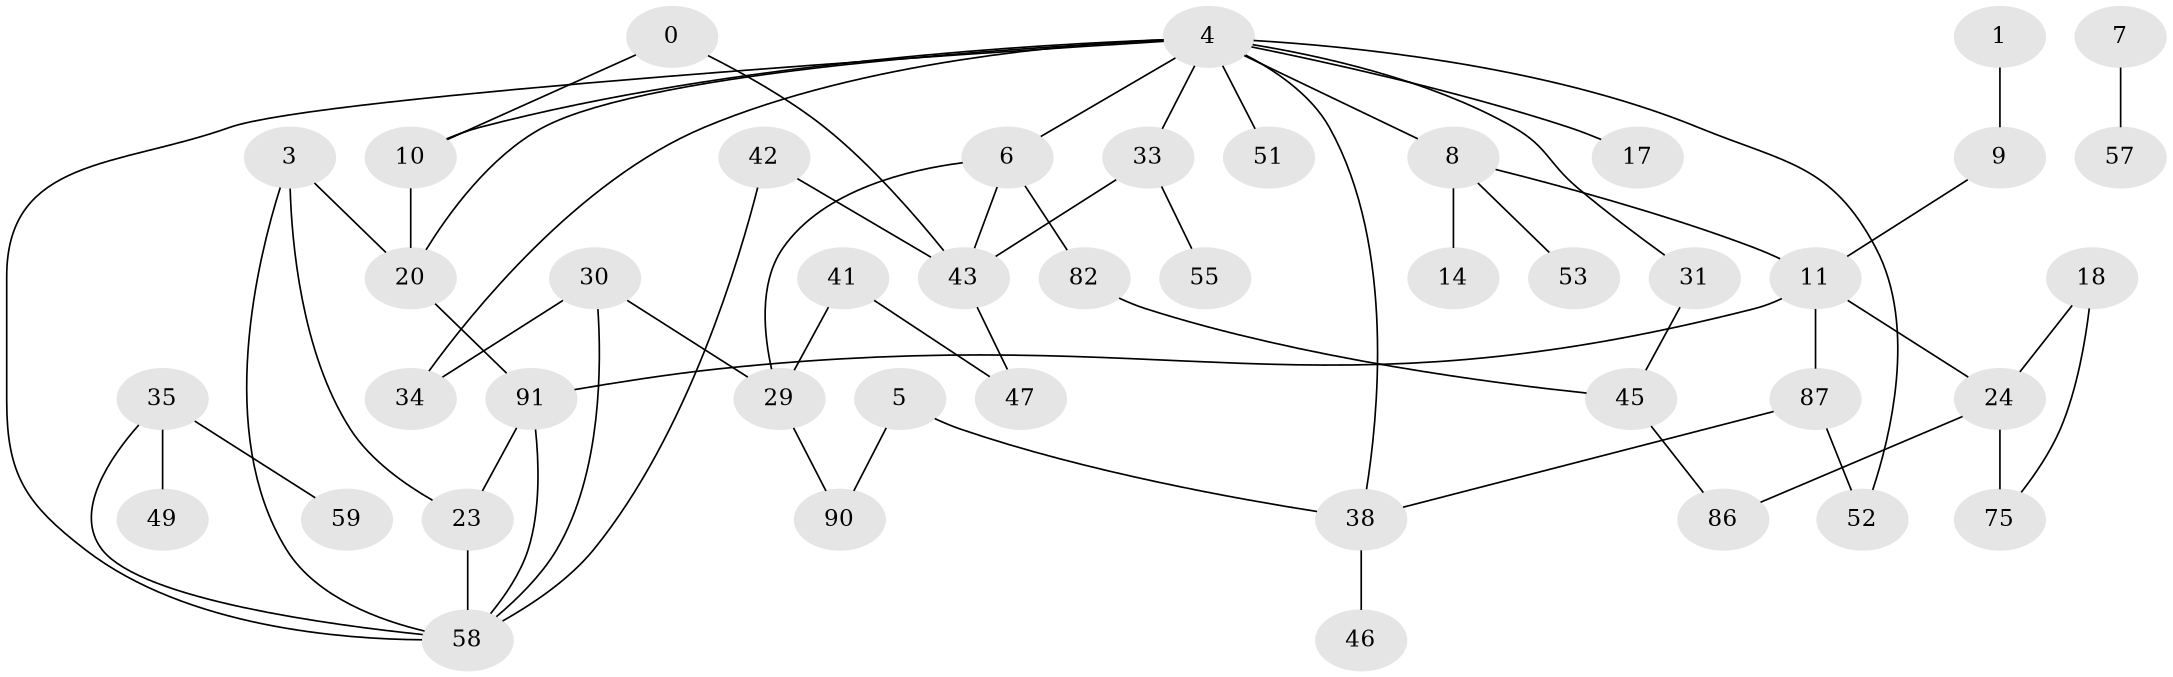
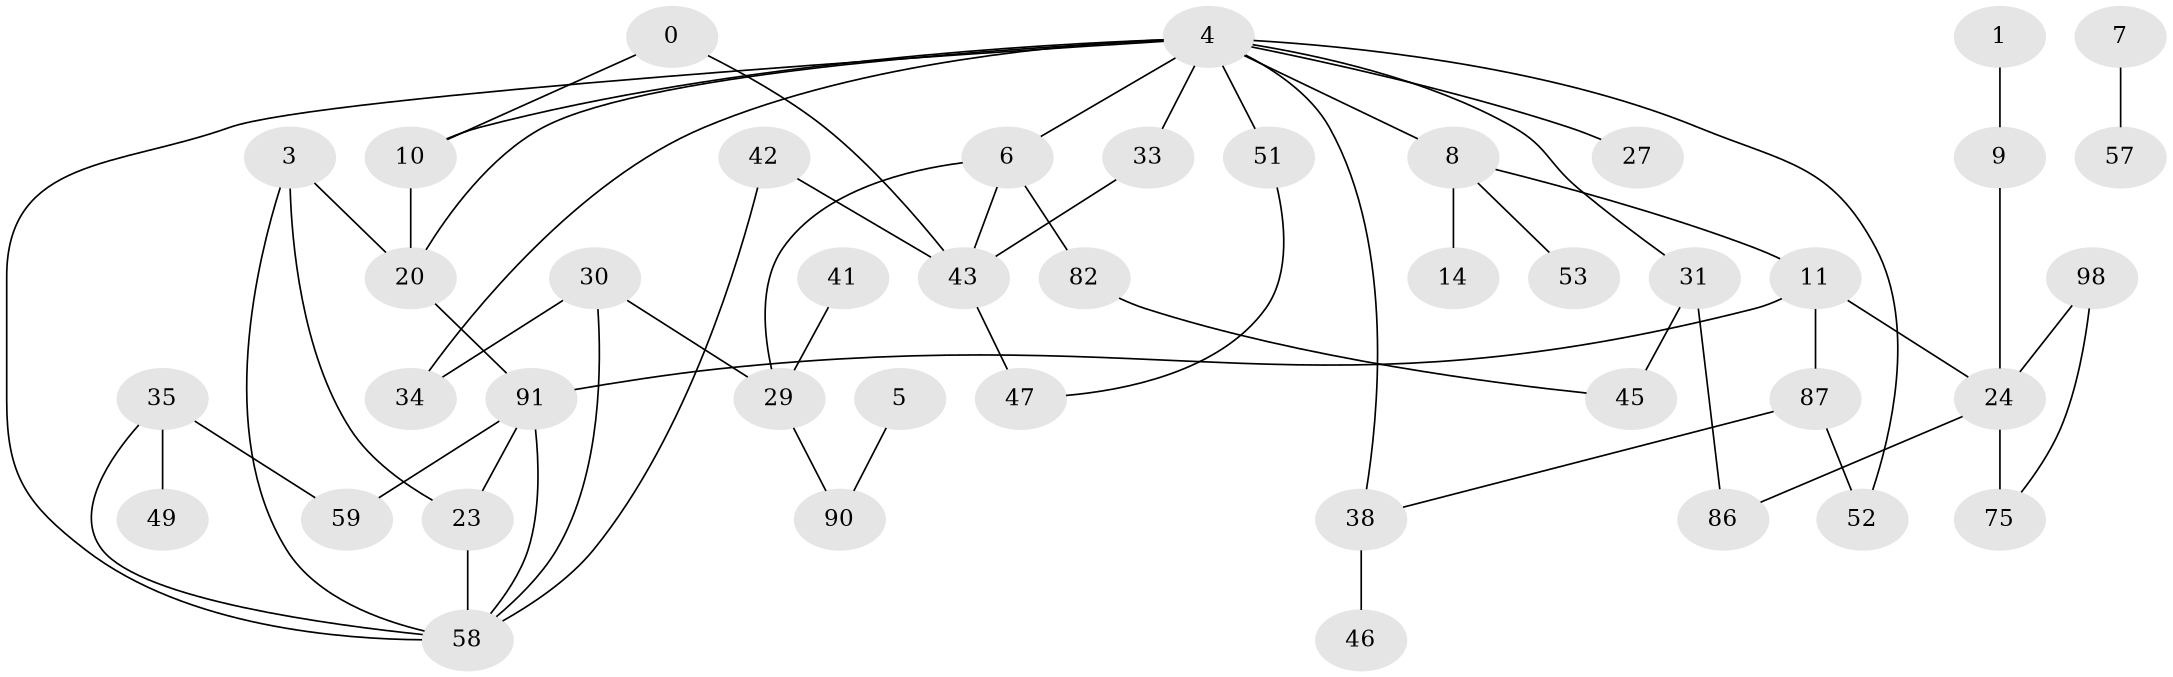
node "17": label "17" -> "27"
edge "9" -- "11": now "9" -- "24"
node "55": removed
node "18": label "18" -> "98"
edge "41" -- "47": now "51" -- "47"
edge "91" -- "59": added
edge "45" -- "86": now "31" -- "86"
edge "5" -- "38": removed
